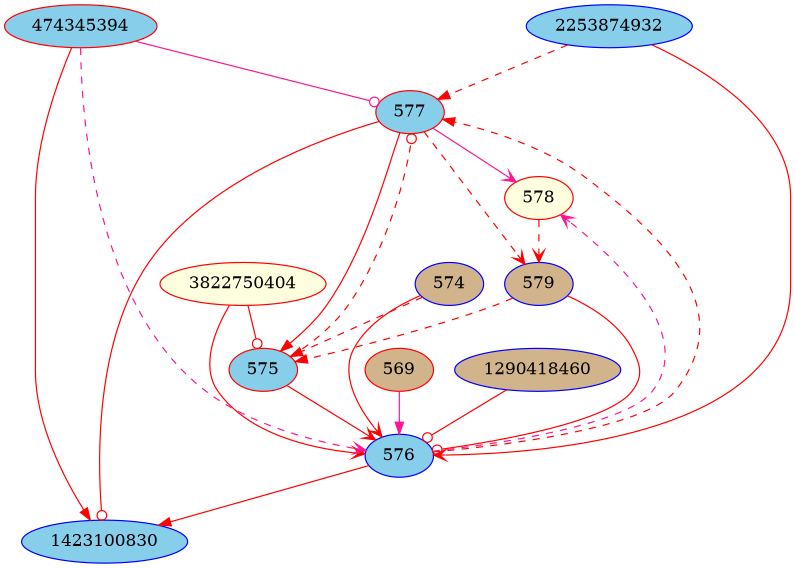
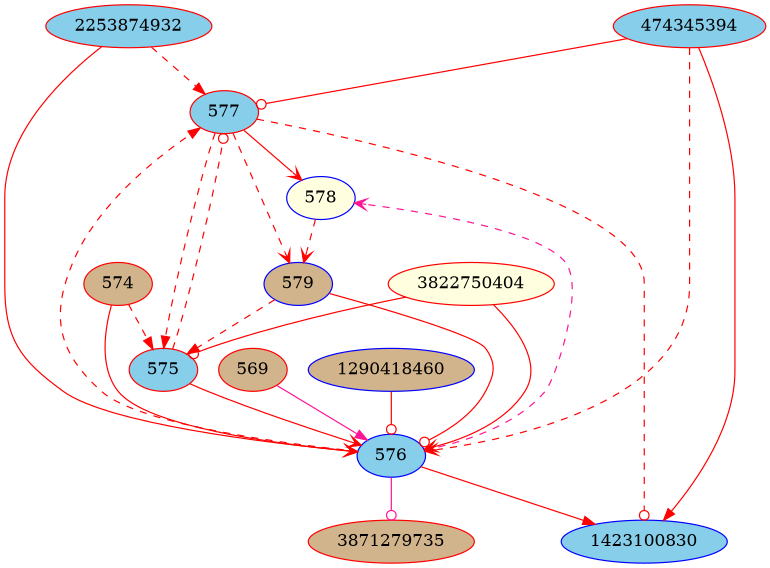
node "2253874932": color blue -> red
edge "474345394" -> "577": color deeppink -> red
edge "577" -> "578": color deeppink -> red
node "578": color red -> blue
edge "577" -> "575": style solid -> dashed
edge "577" -> "1423100830": style solid -> dashed
node "574": color blue -> red
edge "474345394" -> "576": color deeppink -> red
node "3871279735": added
